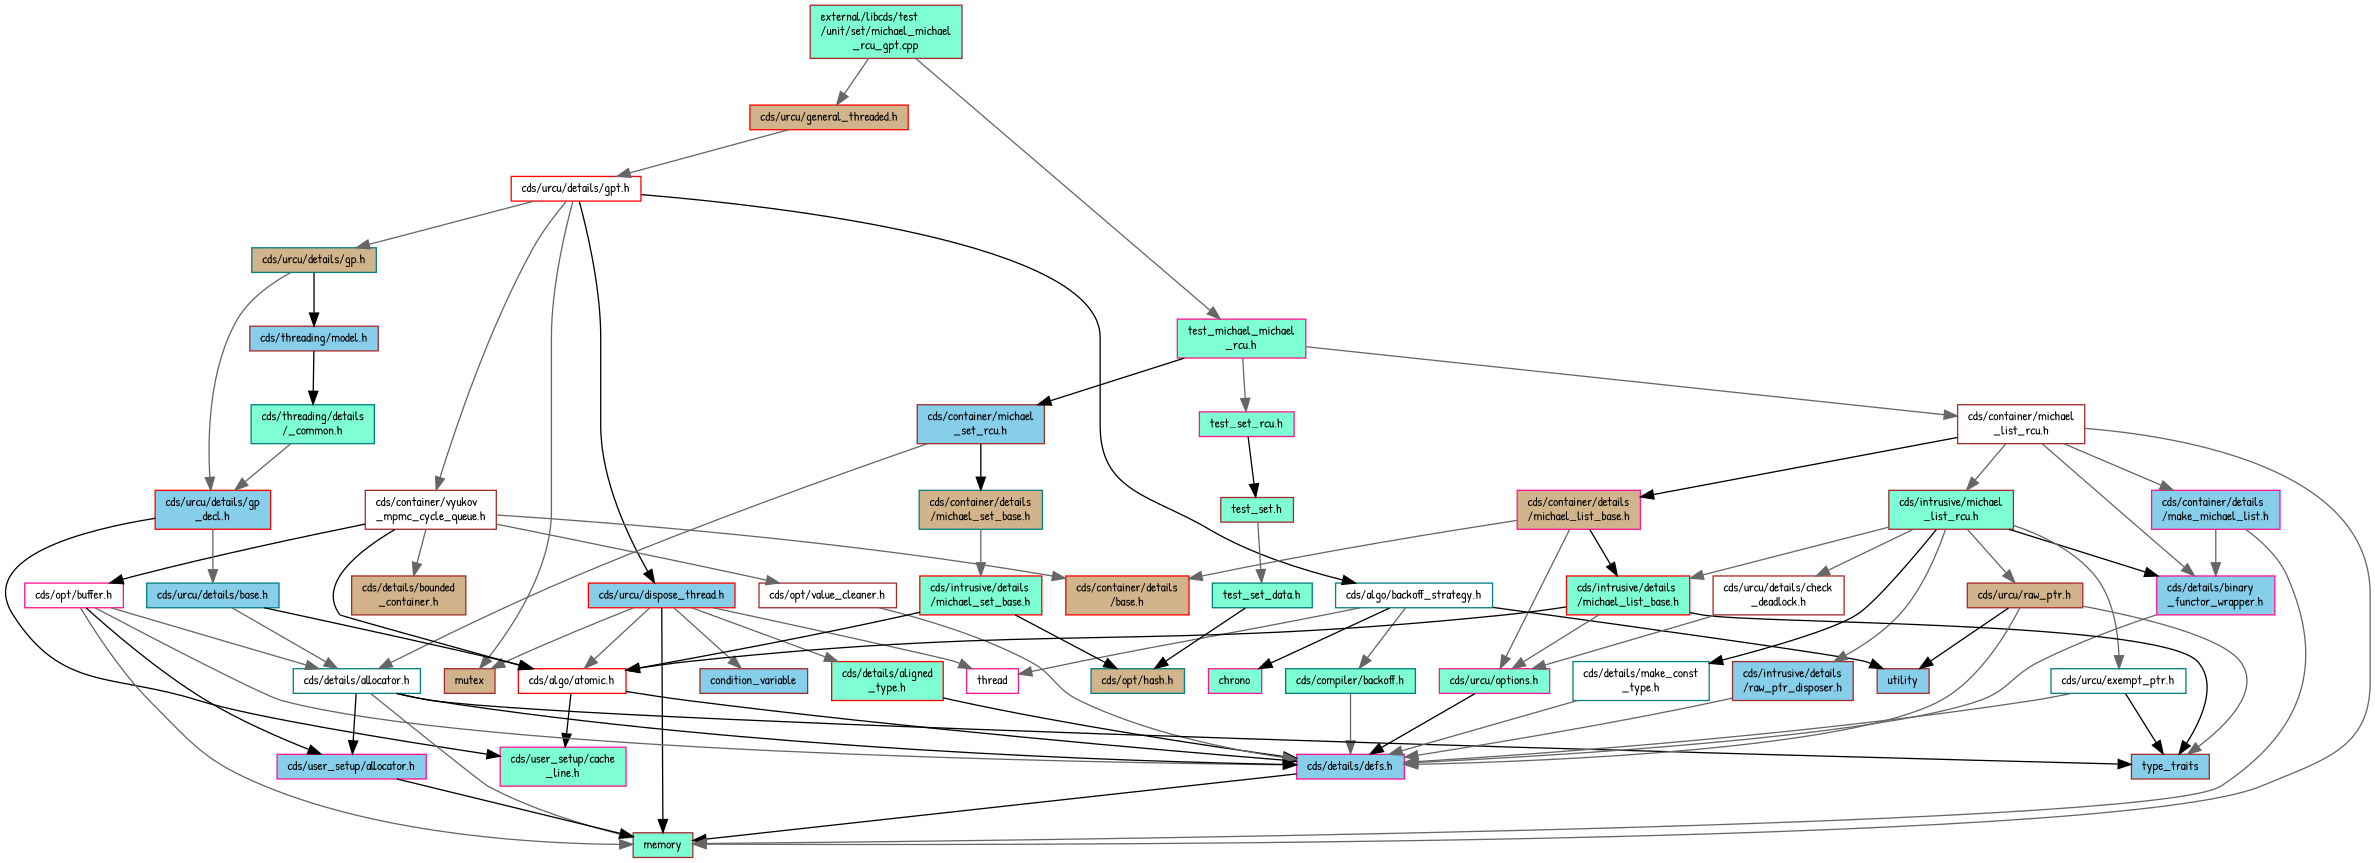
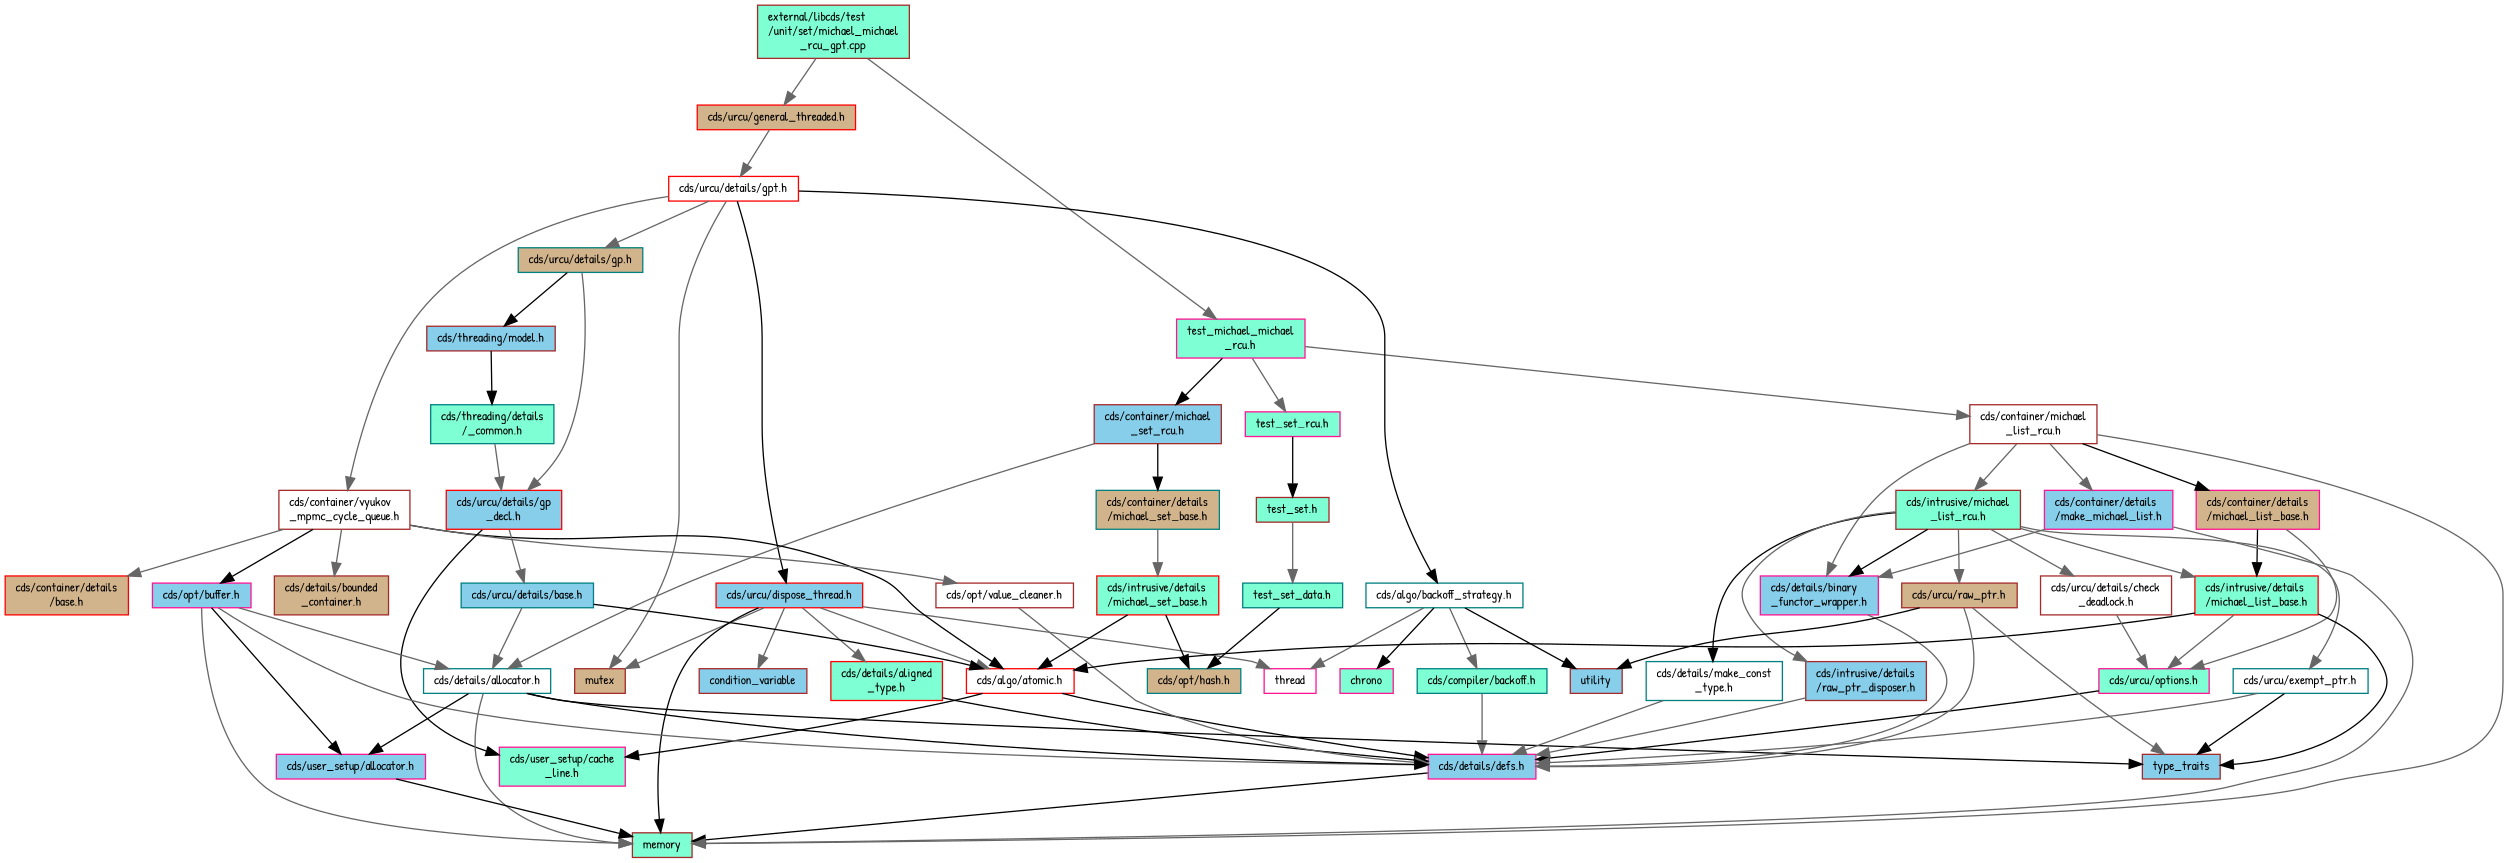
edge "cds/container/details /michael_list_base.h" -> "cds/container/details /base.h": removed
node "cds/opt/buffer.h": fillcolor white -> skyblue
